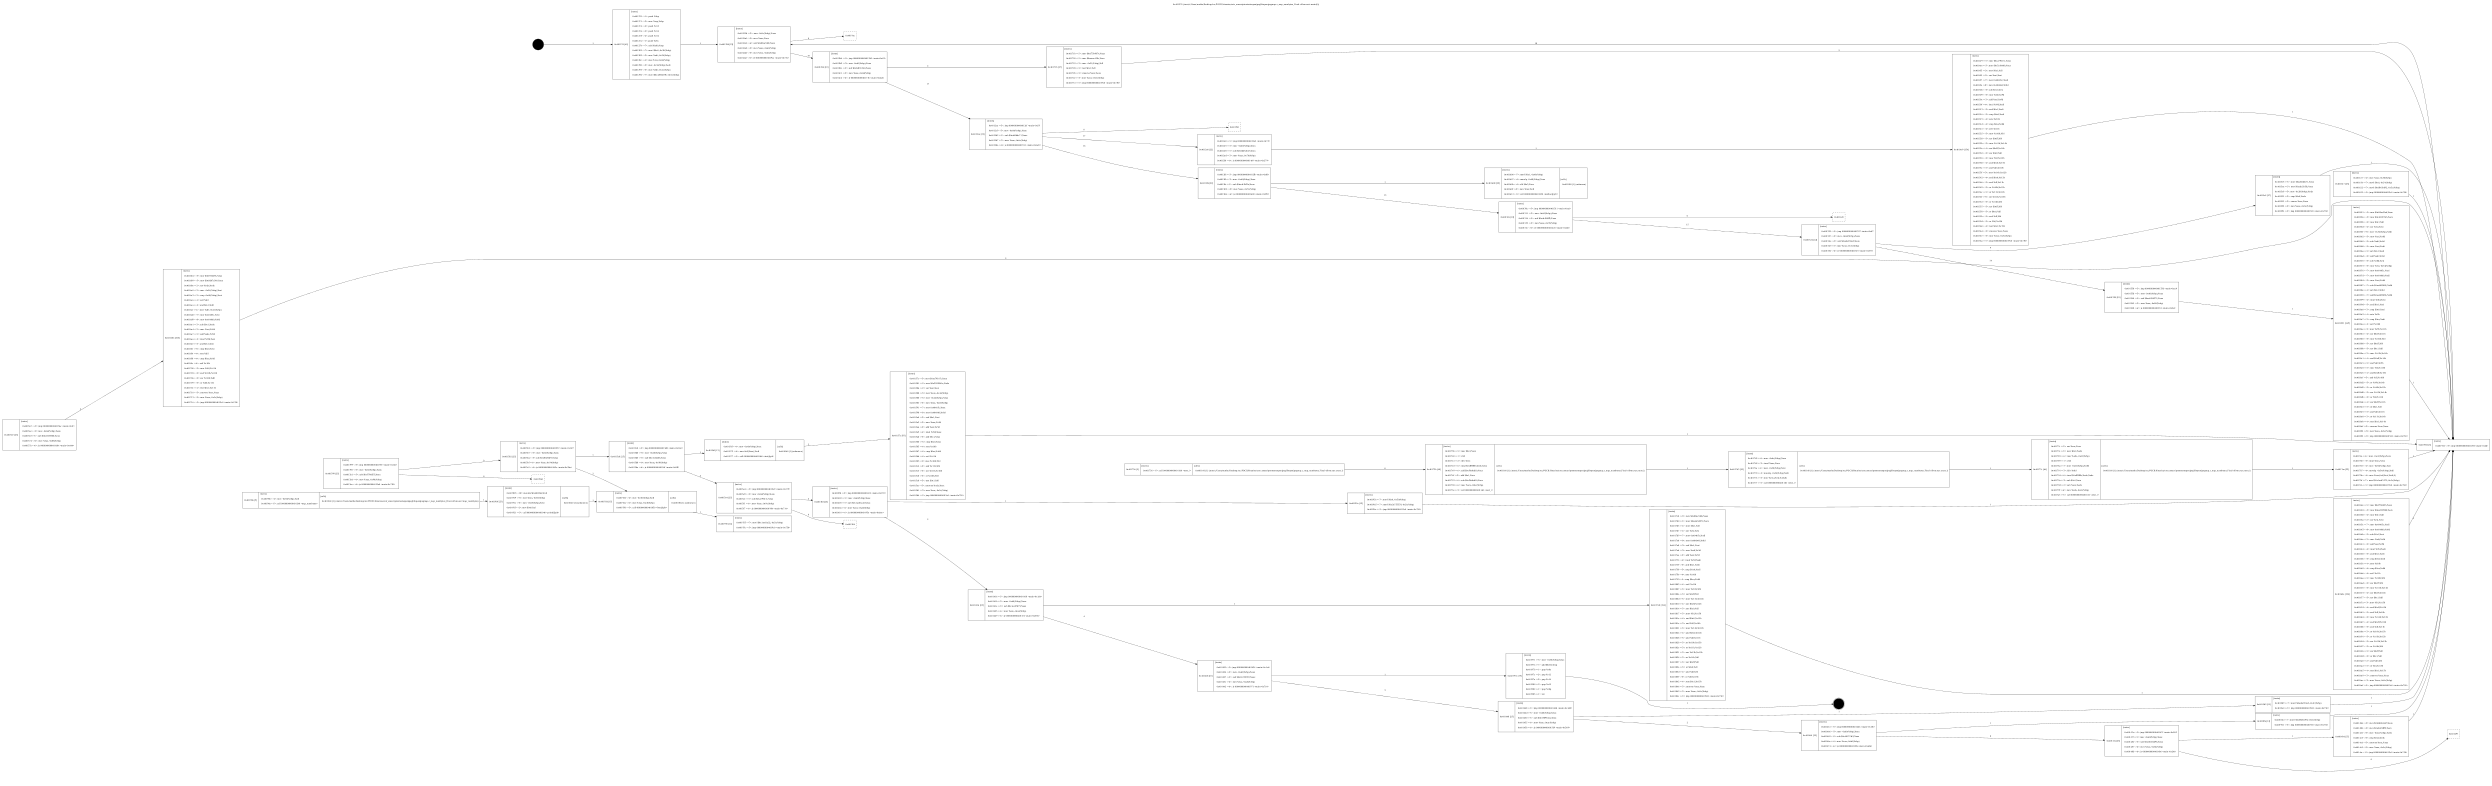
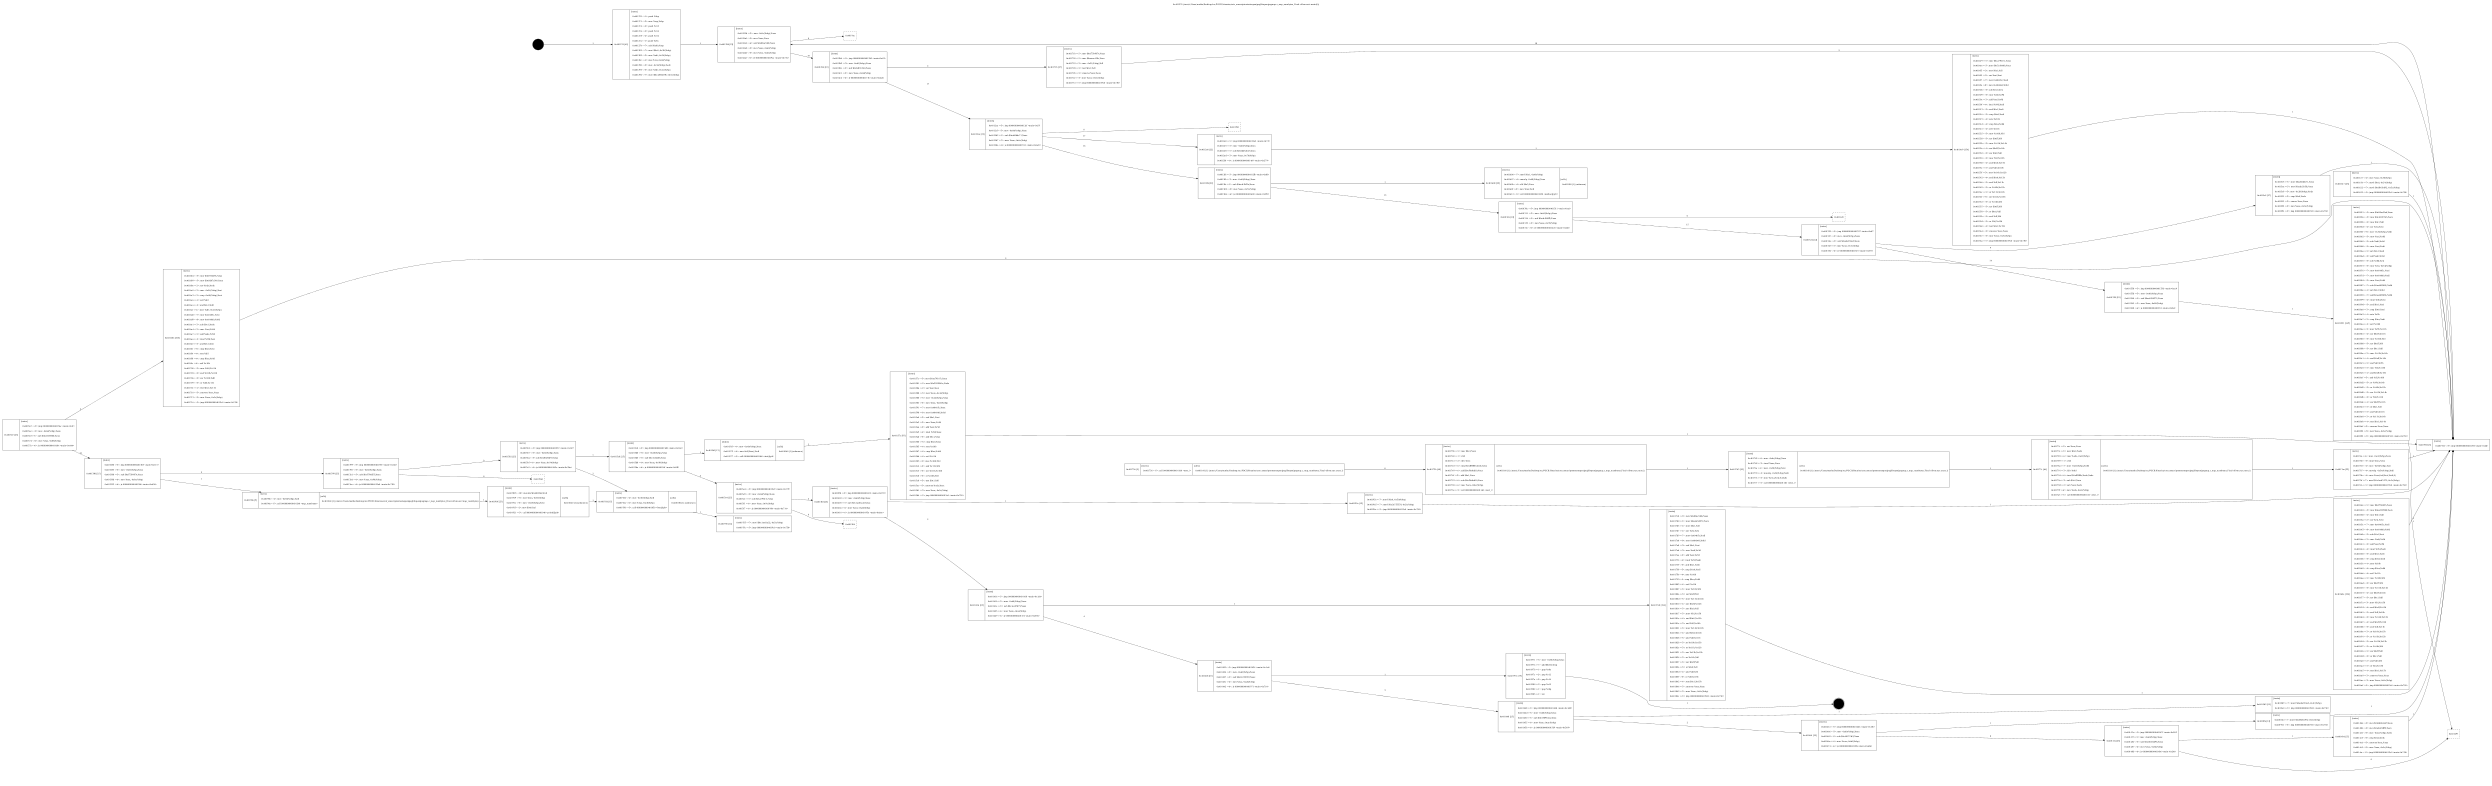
edge "0x401851 [169]" -> "0x4019c0 [5]": now "0x401851 [169]" -> "0x401493"
node "0x401380 [25]": added
edge "0x4015d9 [12]" -> "0x4019c0 [5]": removed, label "1"
